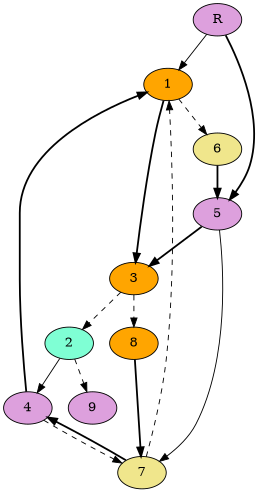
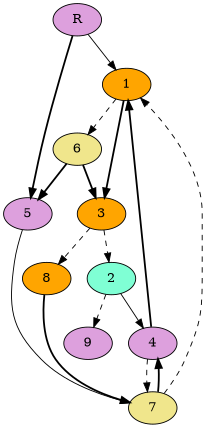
edge "5" -> "3": now "6" -> "3"
